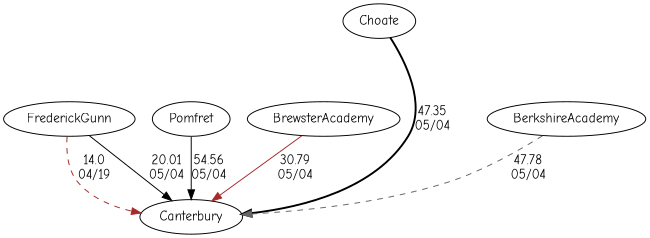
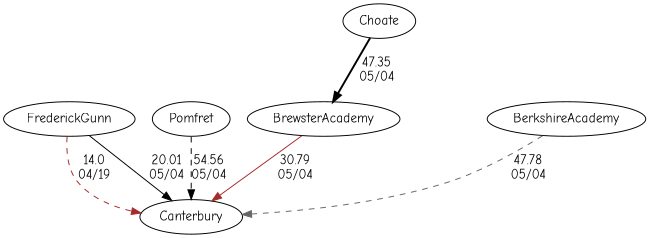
edge "Pomfret" -> "Canterbury": style solid -> dashed
edge "Choate" -> "Canterbury": now "Choate" -> "BrewsterAcademy"
